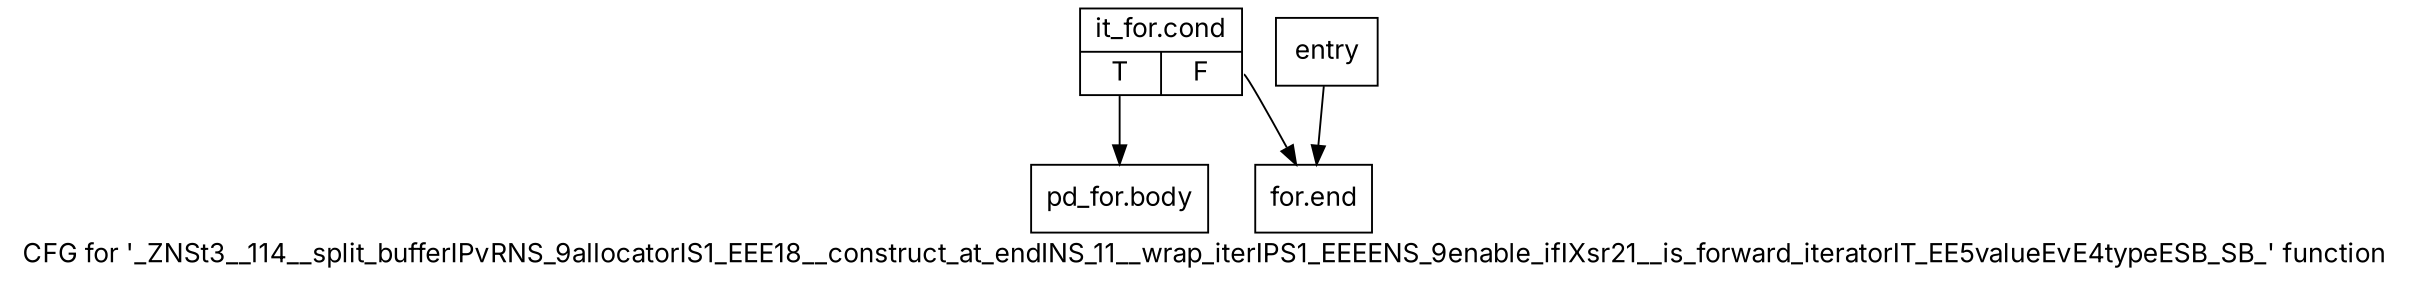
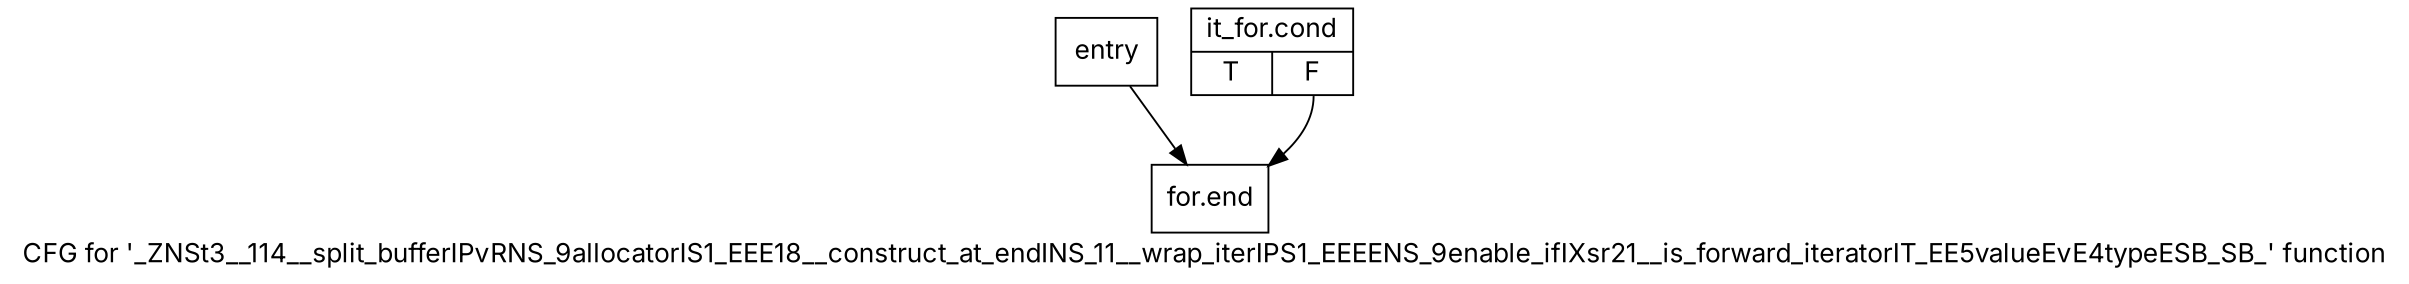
node "pd_for.body": removed
